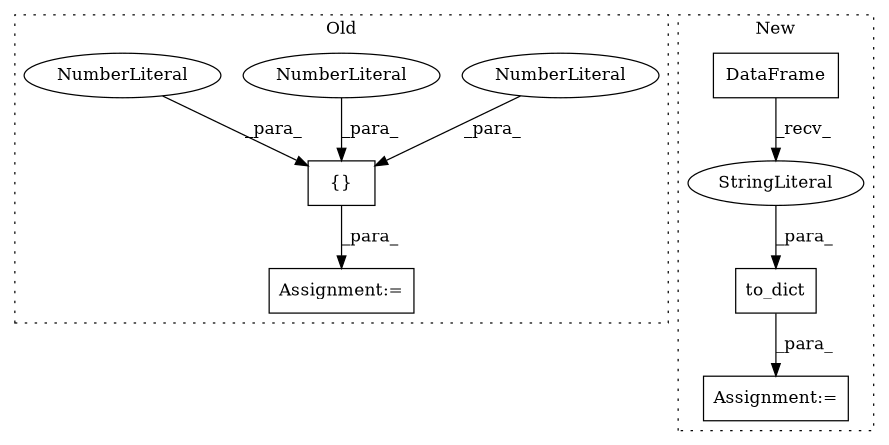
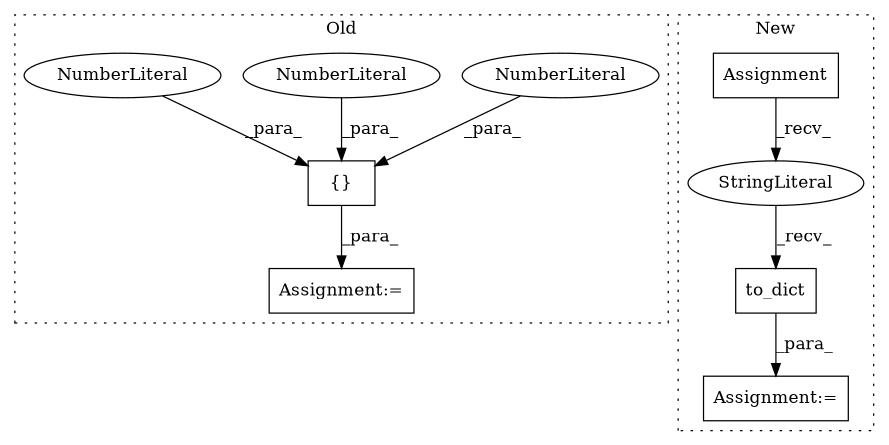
node "DataFrame": label "DataFrame" -> "Assignment"
edge "StringLiteral" -> "to_dict": label "_para_" -> "_recv_"
